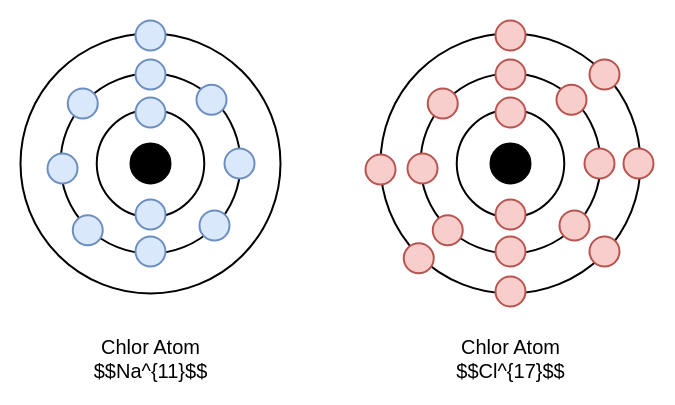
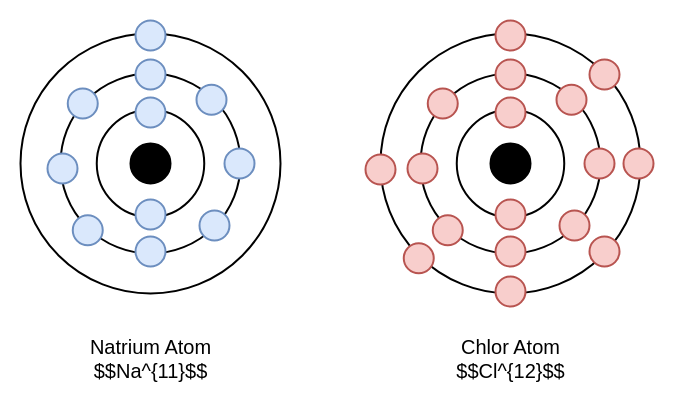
node "Chlor Atom$$Na^{11}$$": label "Chlor Atom$$Na^{11}$$" -> "Natrium Atom$$Na^{11}$$"
node "Chlor Atom$$Cl^{17}$$": label "Chlor Atom$$Cl^{17}$$" -> "Chlor Atom$$Cl^{12}$$"
